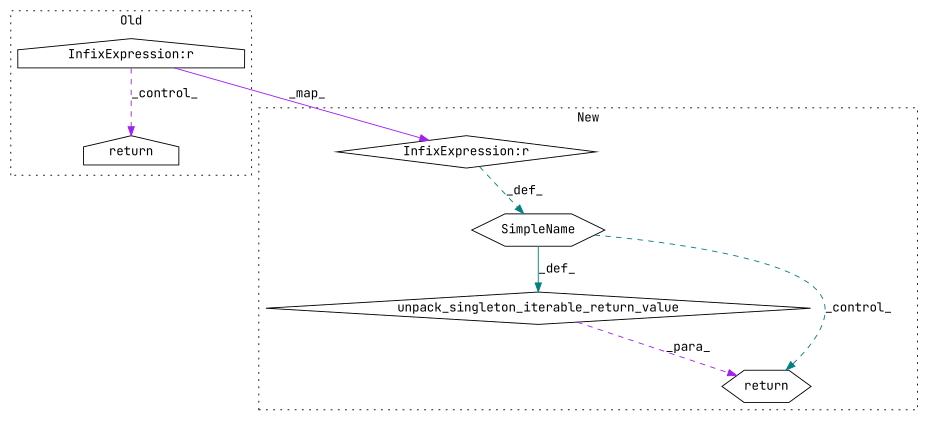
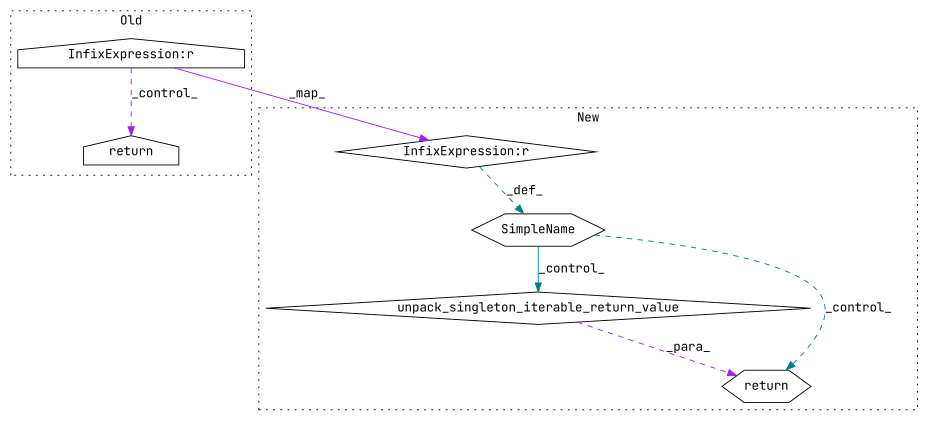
edge "SimpleName" -> "unpack_singleton_iterable_return_value": label "_def_" -> "_control_"
